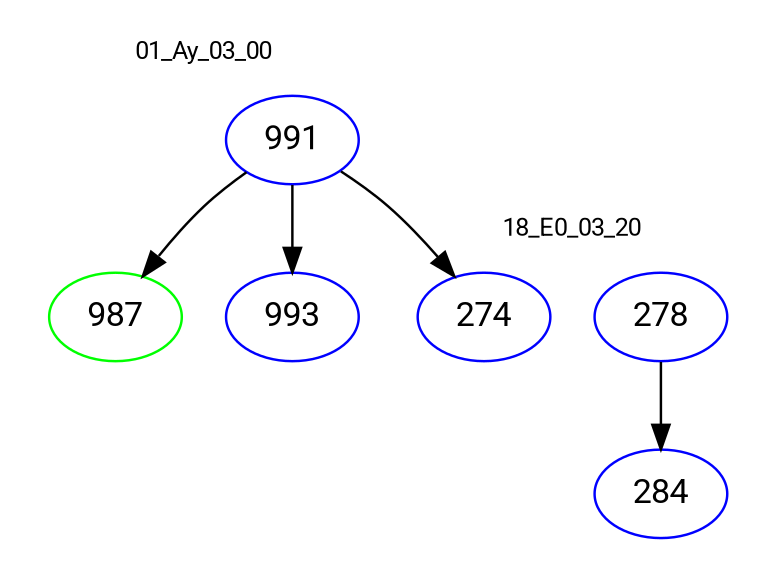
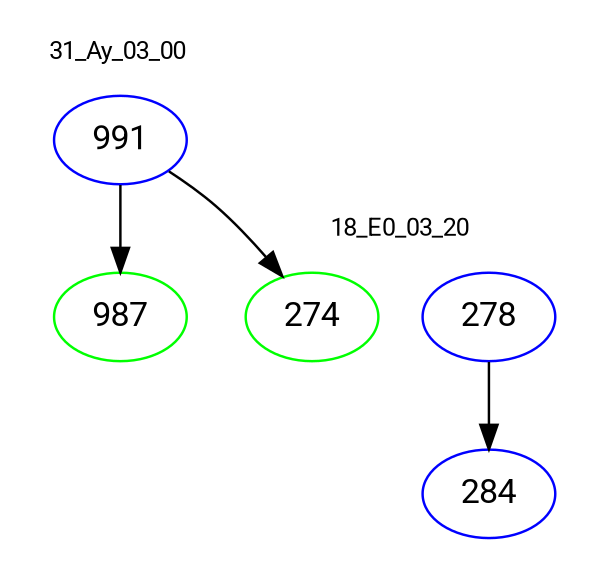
cluster "01_Ay_03_00": label "01_Ay_03_00" -> "31_Ay_03_00"
node "993": removed
node "274": color blue -> green
